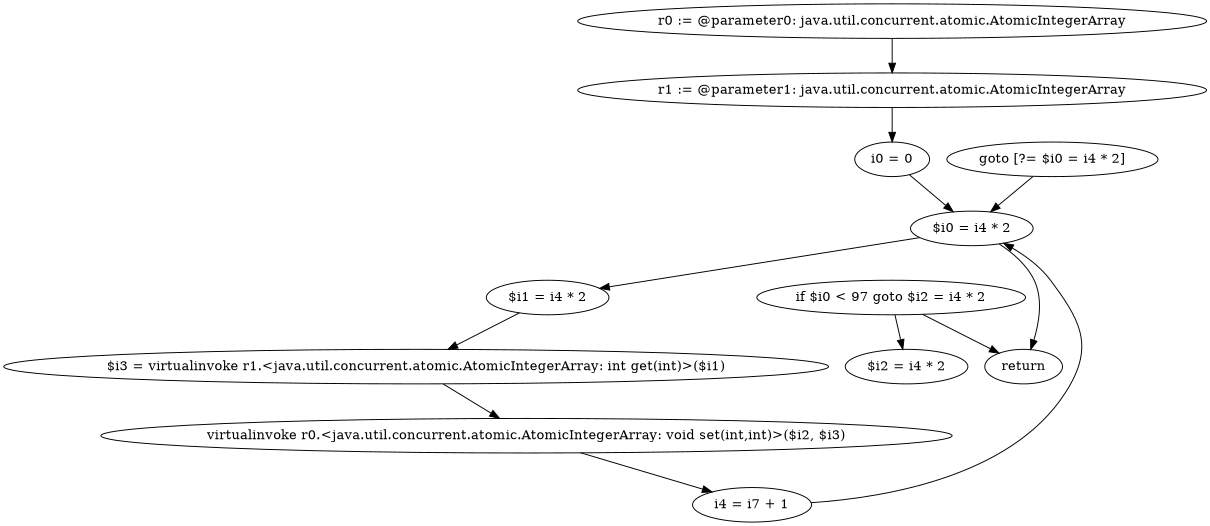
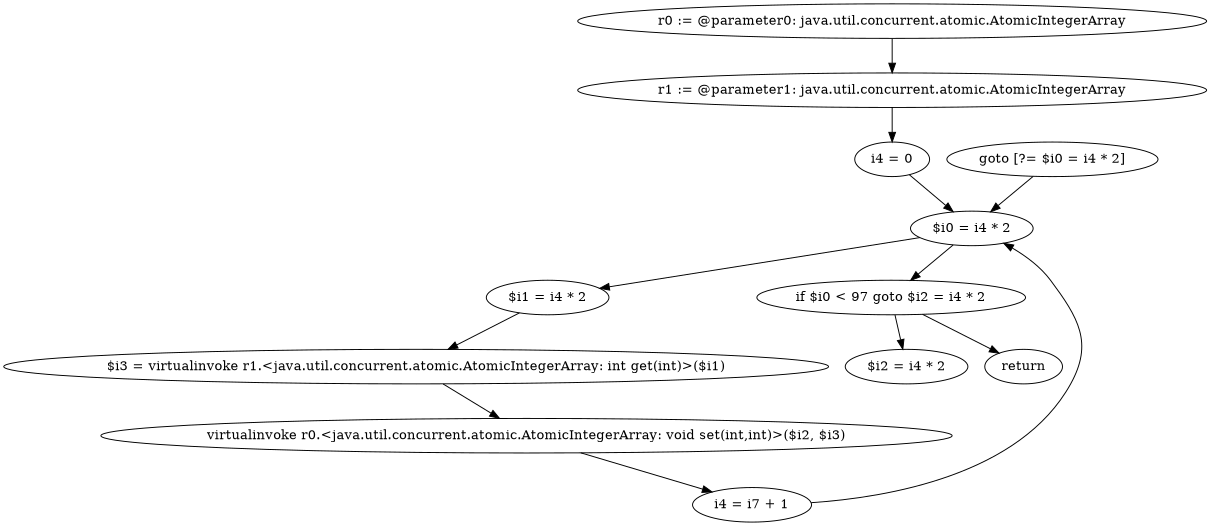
node "i0 = 0": label "i0 = 0" -> "i4 = 0"
edge "$i0 = i4 * 2" -> "return": now "$i0 = i4 * 2" -> "if $i0 < 97 goto $i2 = i4 * 2"
